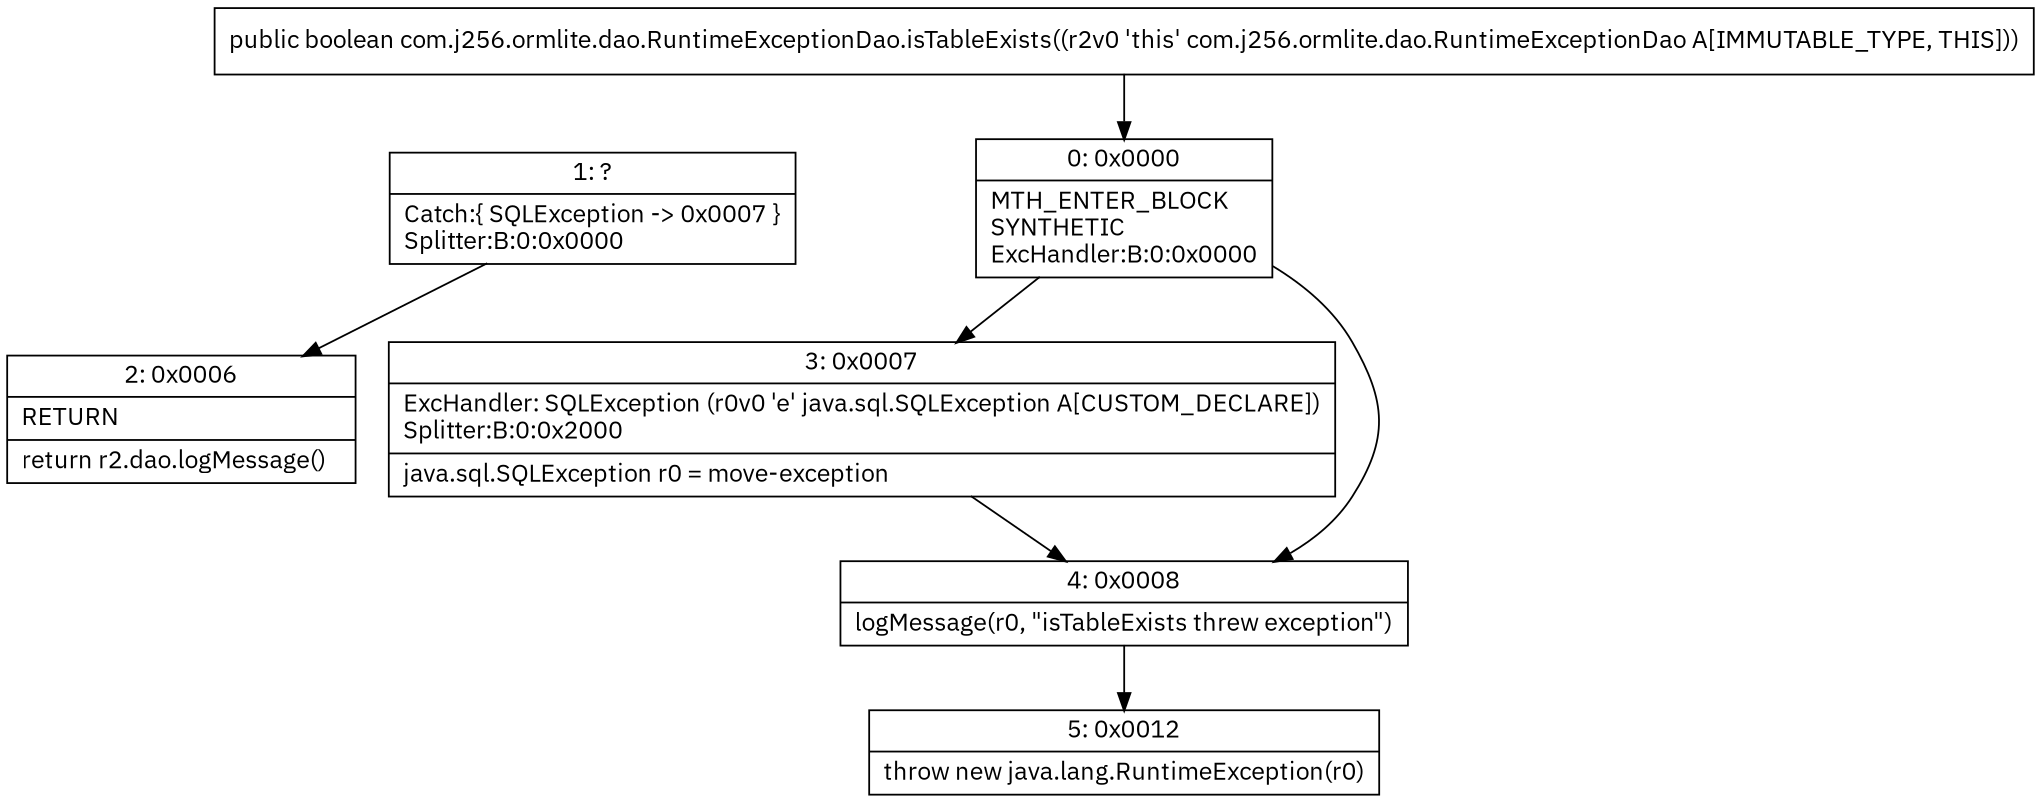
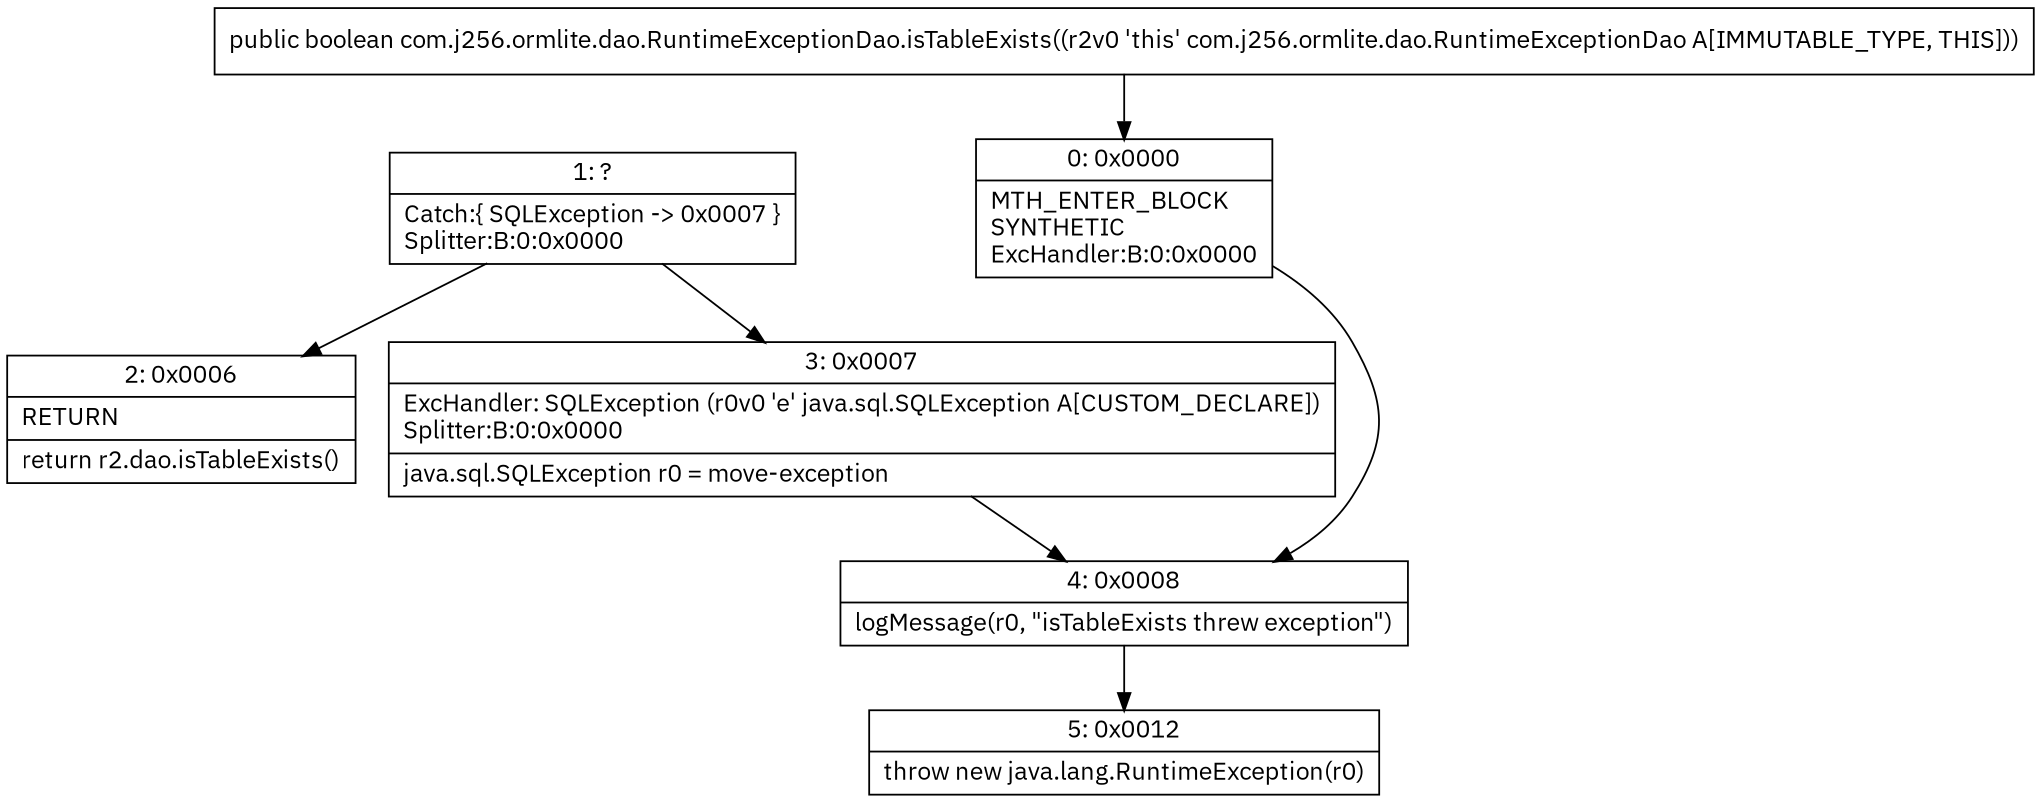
edge "0: 0x0000" -> "3: 0x0007": now "1: ?" -> "3: 0x0007"
node "3: 0x0007": text "Splitter:B:0:0x2000" -> "Splitter:B:0:0x0000"
node "2: 0x0006": text "return r2.dao.logMessage()" -> "return r2.dao.isTableExists()"
